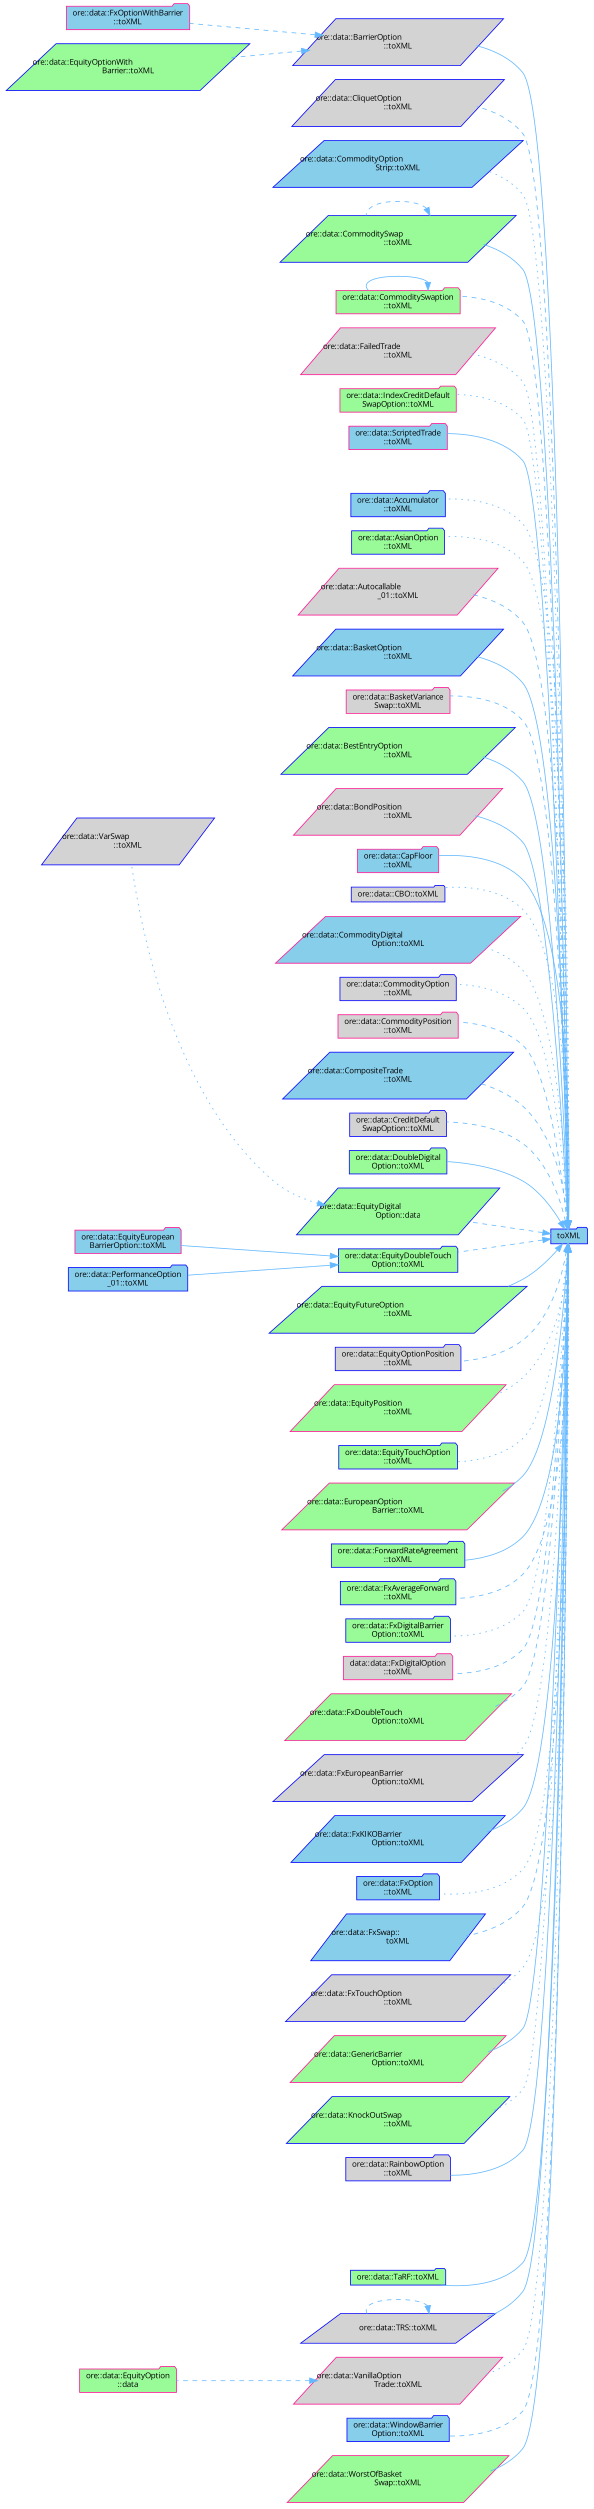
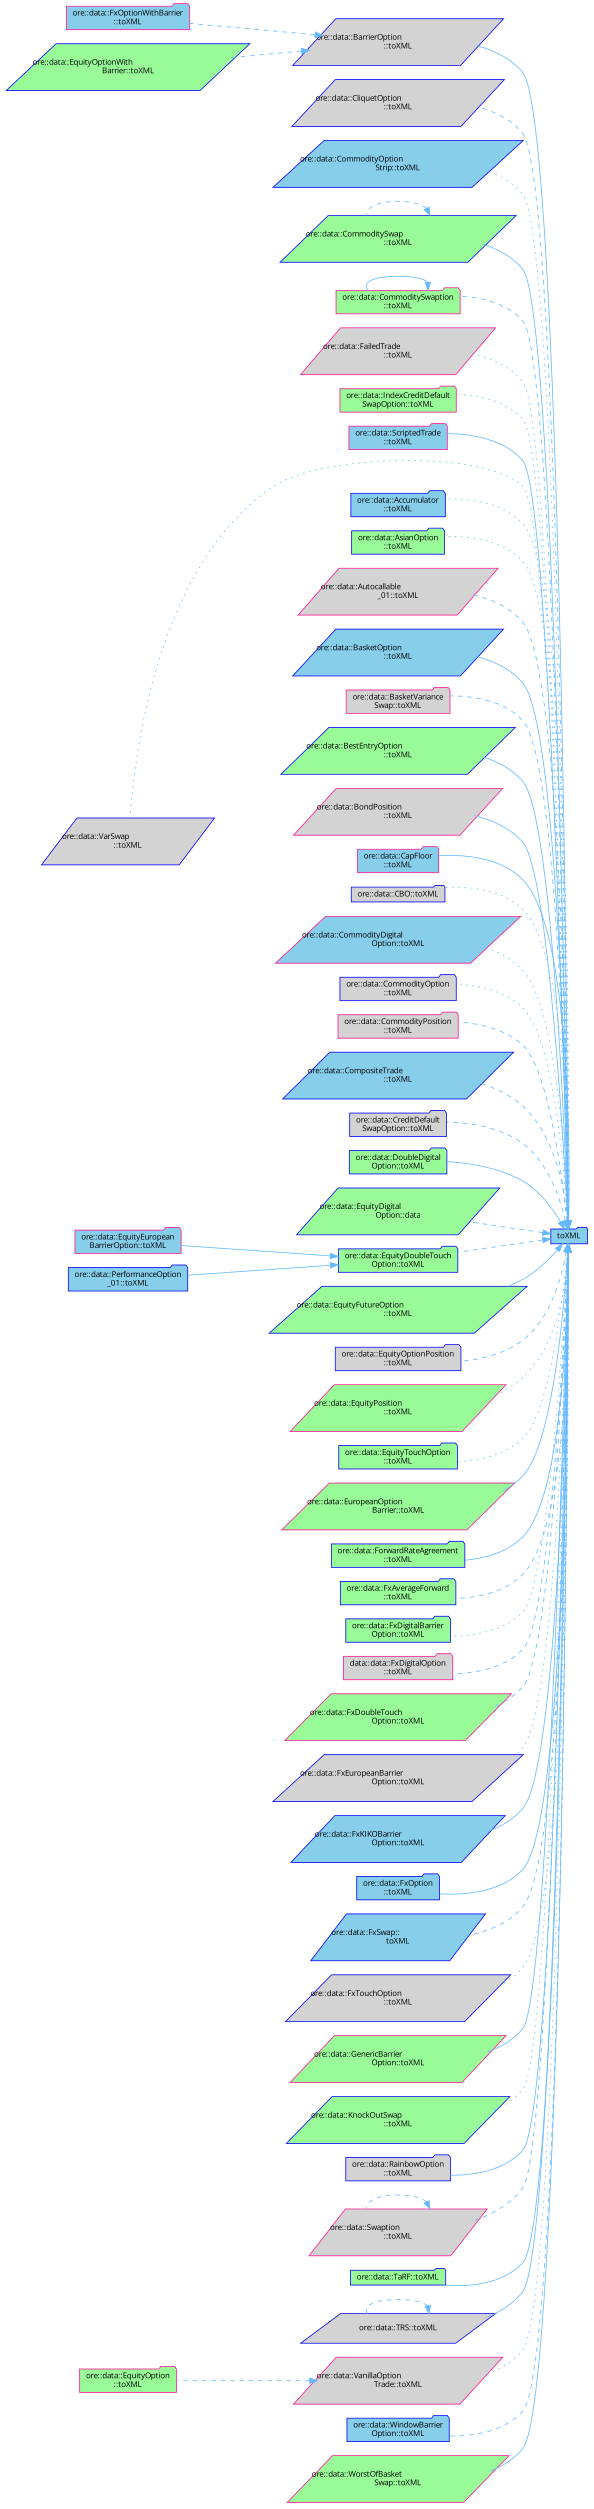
edge "ore::data::VarSwap ::toXML" -> "ore::data::EquityDigital Option::data": now "ore::data::VarSwap ::toXML" -> "toXML"
edge "ore::data::FxOption ::toXML" -> "toXML": style dotted -> solid
node "ore::data::Swaption ::toXML": added
node "ore::data::EquityOption ::data": label "ore::data::EquityOption ::data" -> "ore::data::EquityOption ::toXML"
